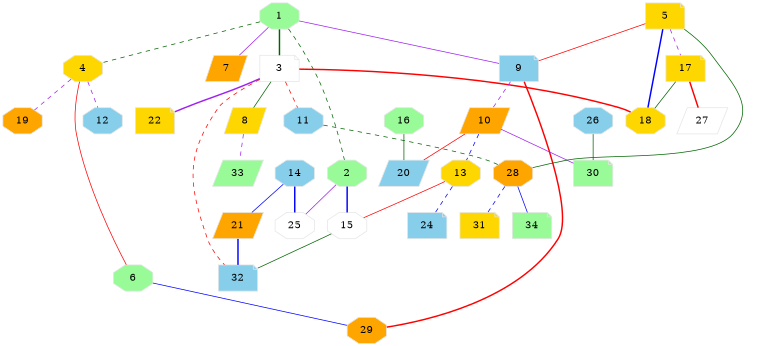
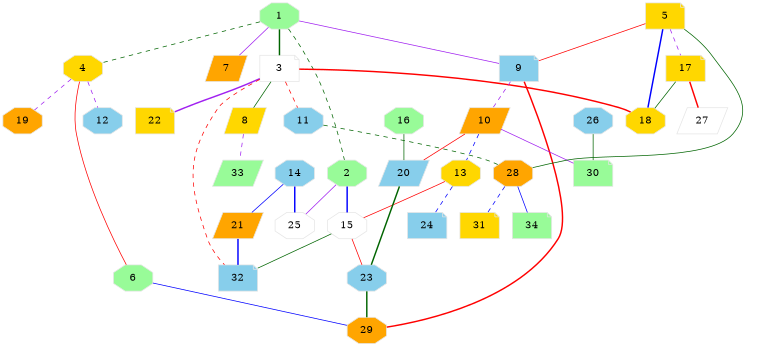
node "23": added
